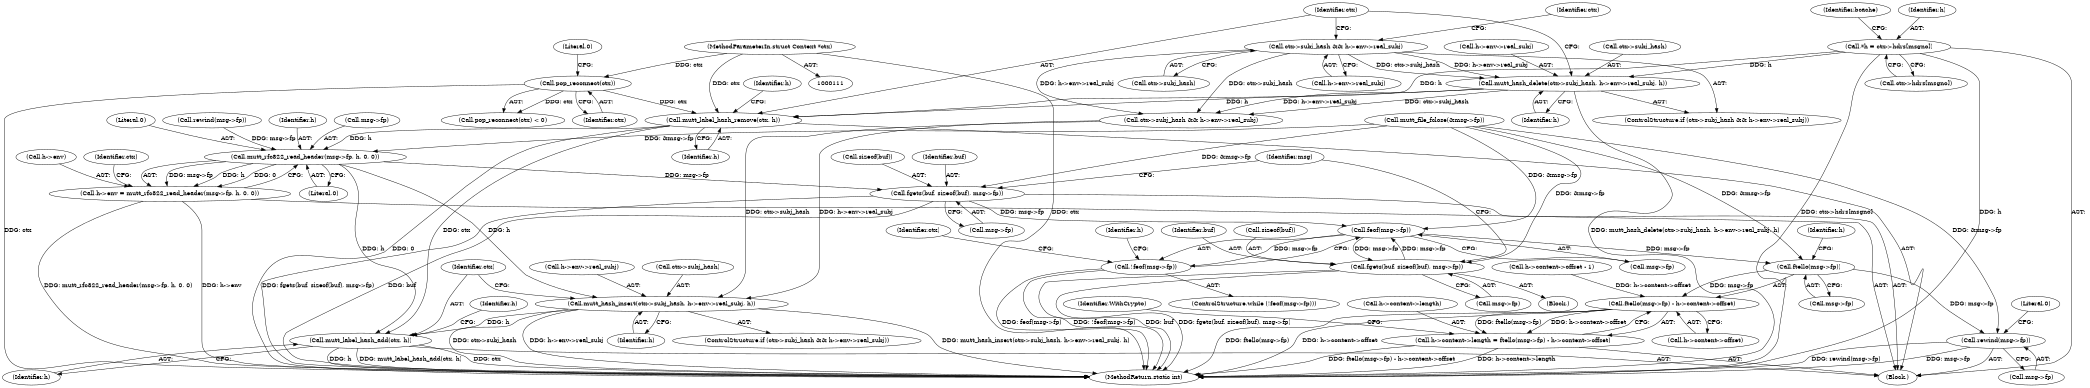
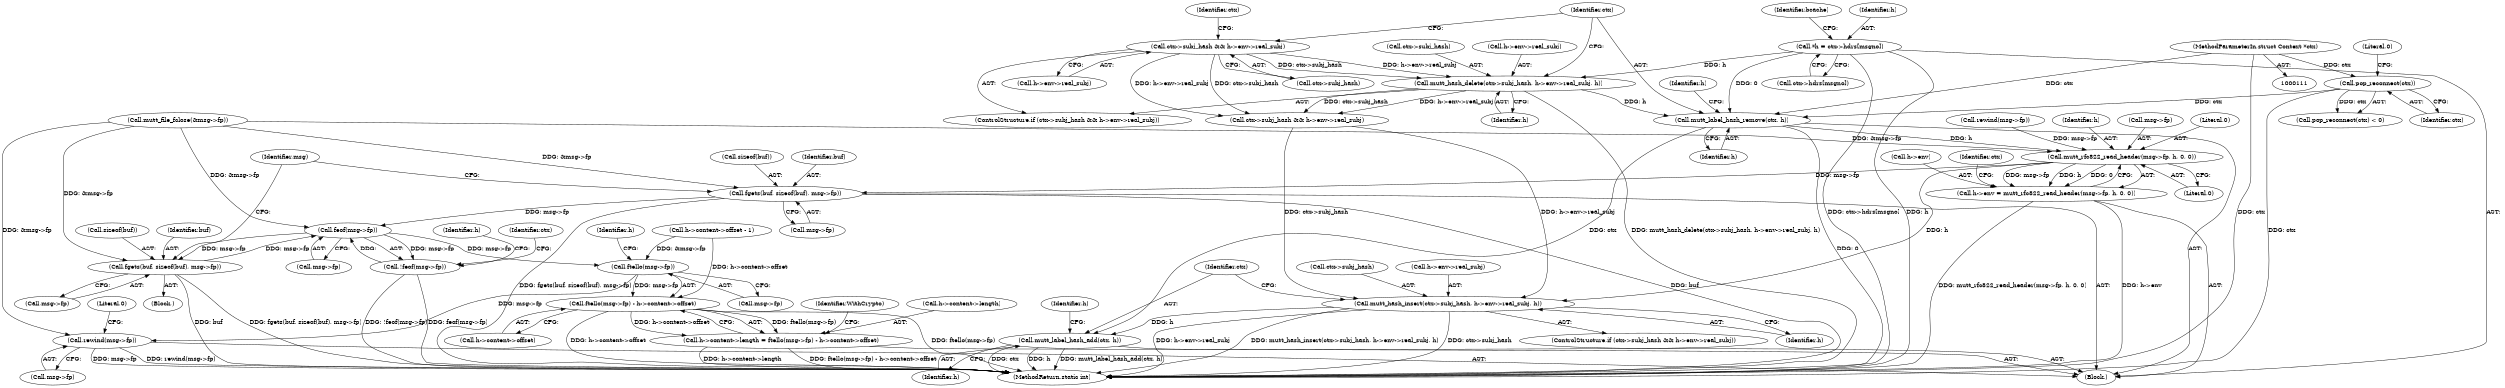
edge "(Call,*h = ctx->hdrs[msgno])" -> "(Call,mutt_label_hash_remove(ctx, h))": label "DDG: h" -> "DDG: 0"
edge "(Call,mutt_file_fclose(&msg->fp))" -> "(Call,ftello(msg->fp))": now "(Call,h->content->offset - 1)" -> "(Call,ftello(msg->fp))"
edge "(Call,!feof(msg->fp))" -> "(Call,feof(msg->fp))": label "CFG: " -> "DDG: "
edge "(Call,mutt_rfc822_read_header(msg->fp, h, 0, 0))" -> "(Call,mutt_label_hash_add(ctx, h))": removed, label "DDG: h"
node "(ControlStructure,while (!feof(msg->fp)))": removed
